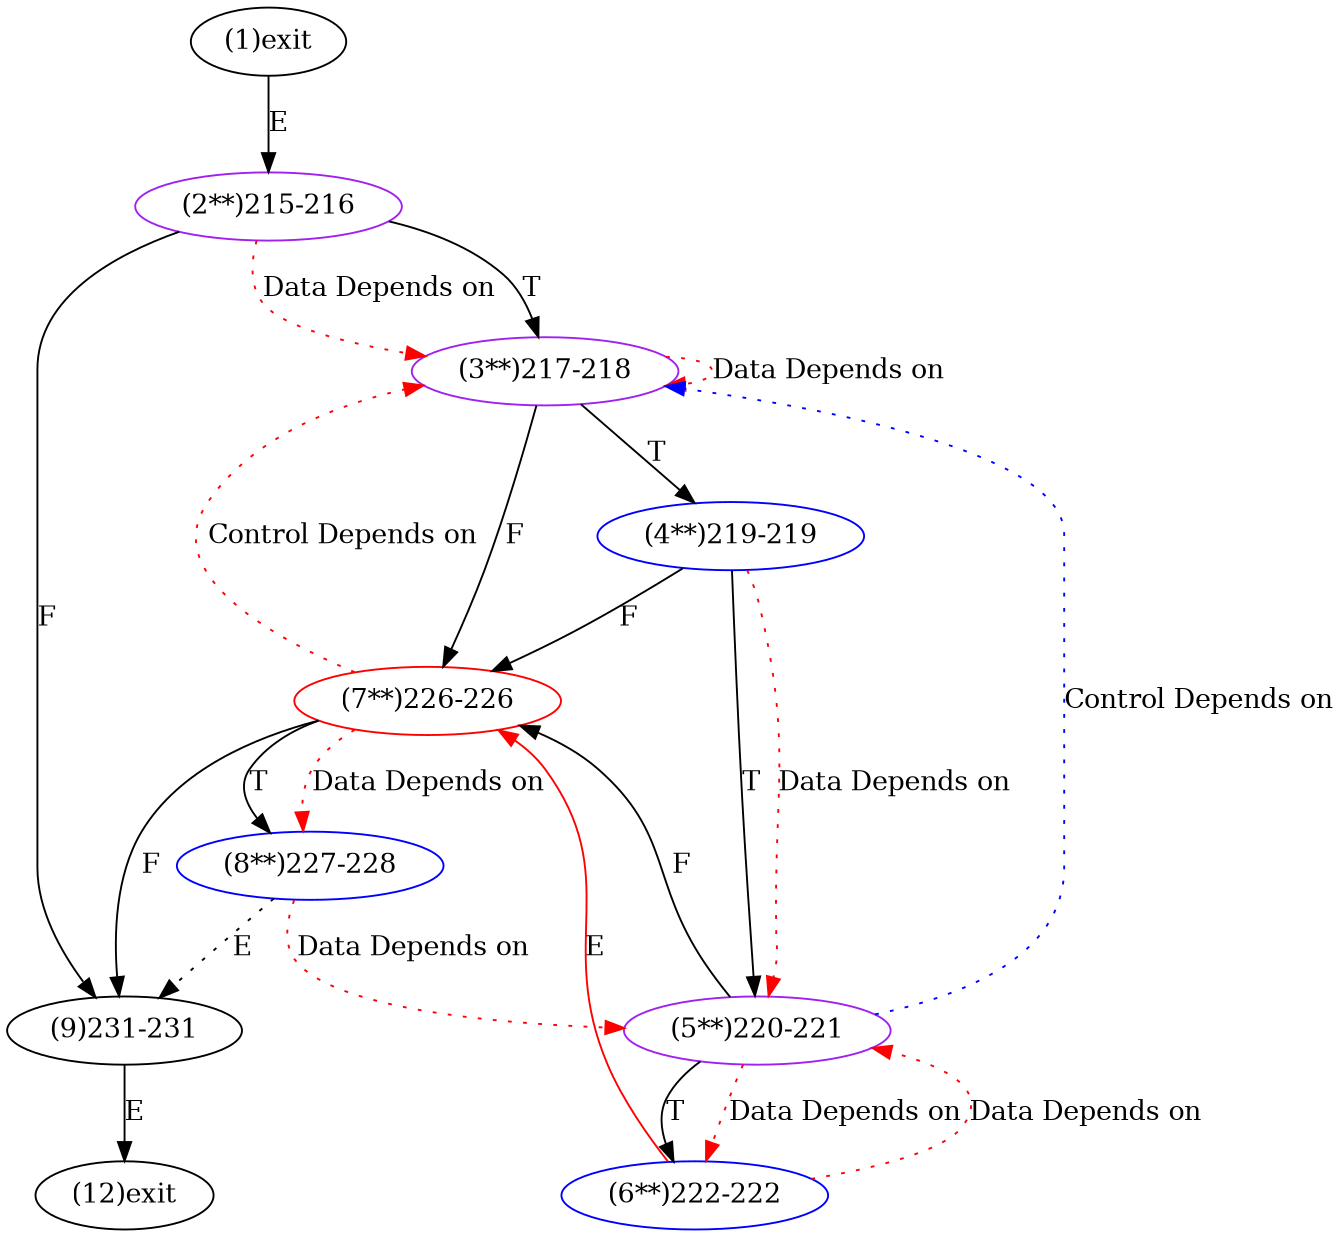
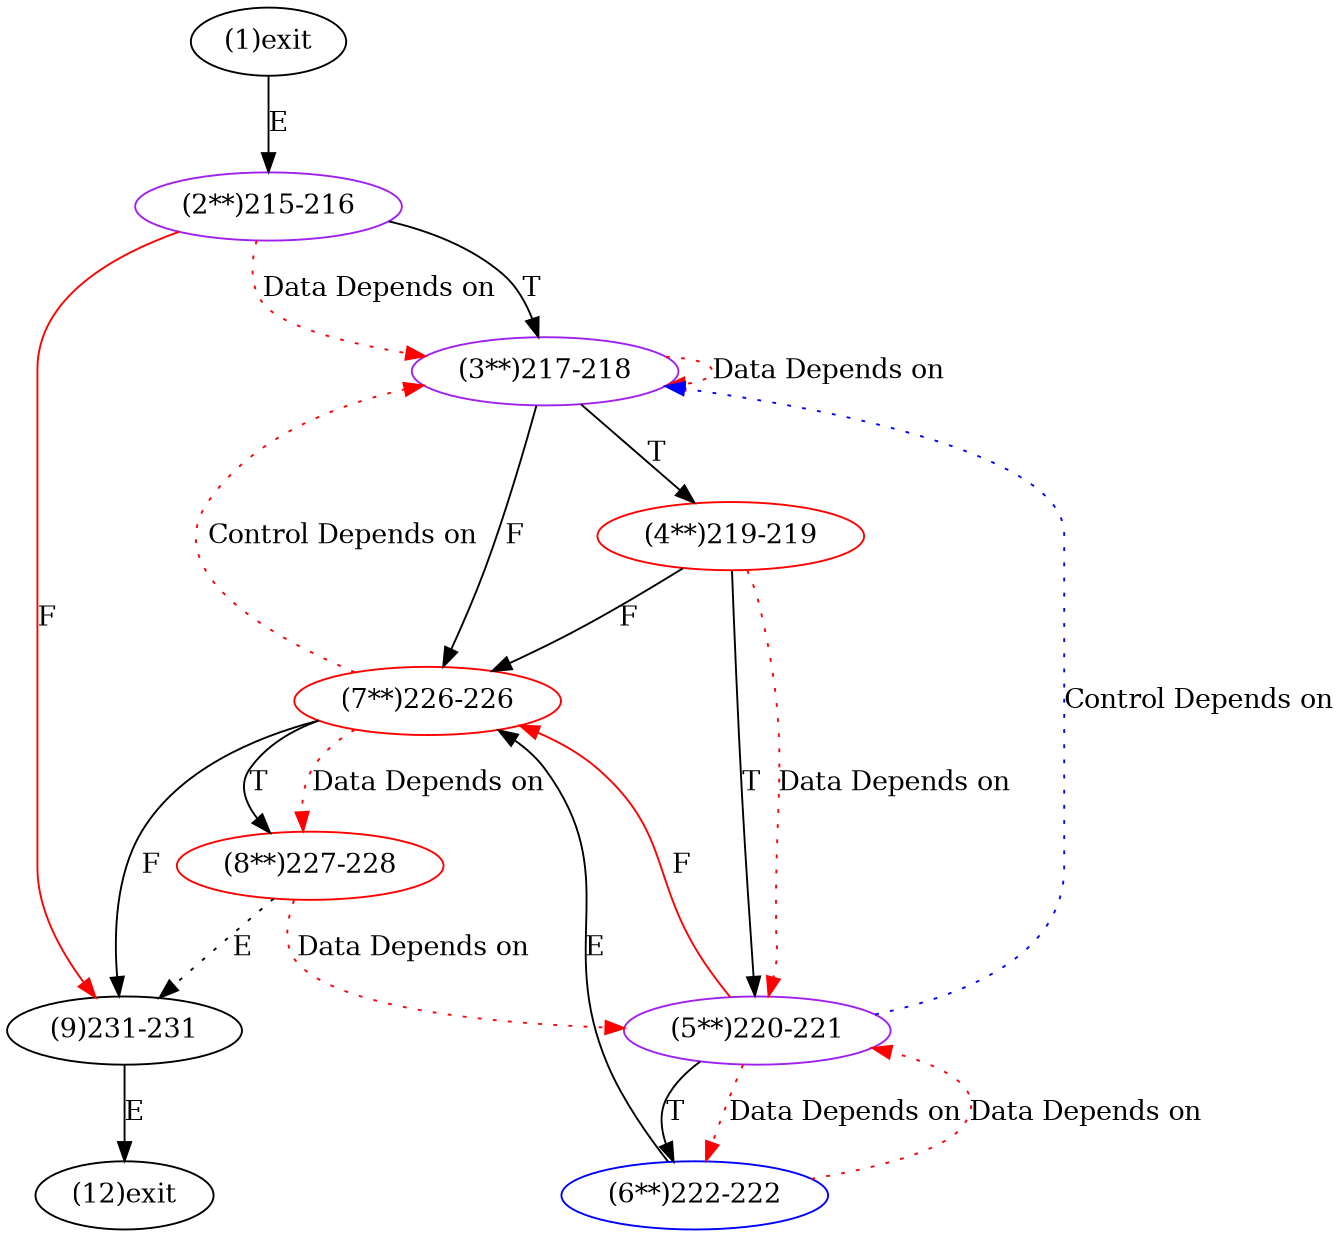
node "(4**)219-219": color blue -> red
edge "(2**)215-216" -> "(9)231-231": color black -> red
edge "(5**)220-221" -> "(7**)226-226": color black -> red
node "(8**)227-228": color blue -> red
edge "(6**)222-222" -> "(7**)226-226": color red -> black
